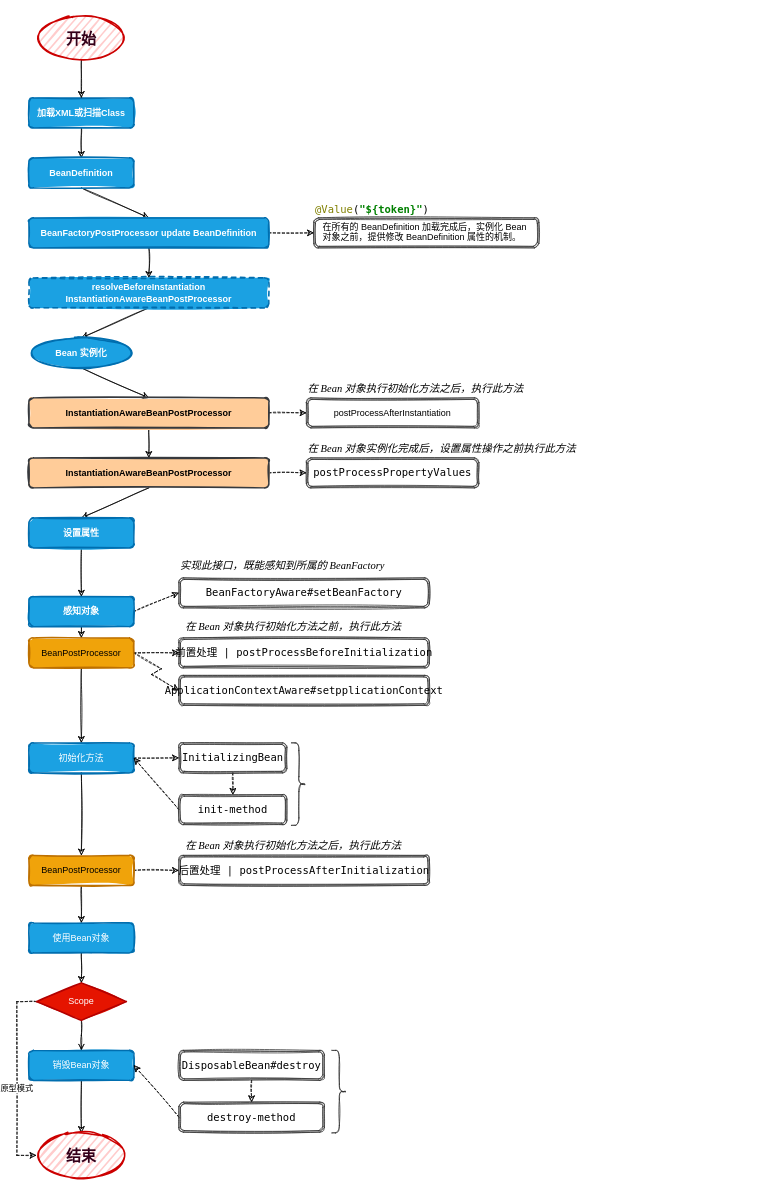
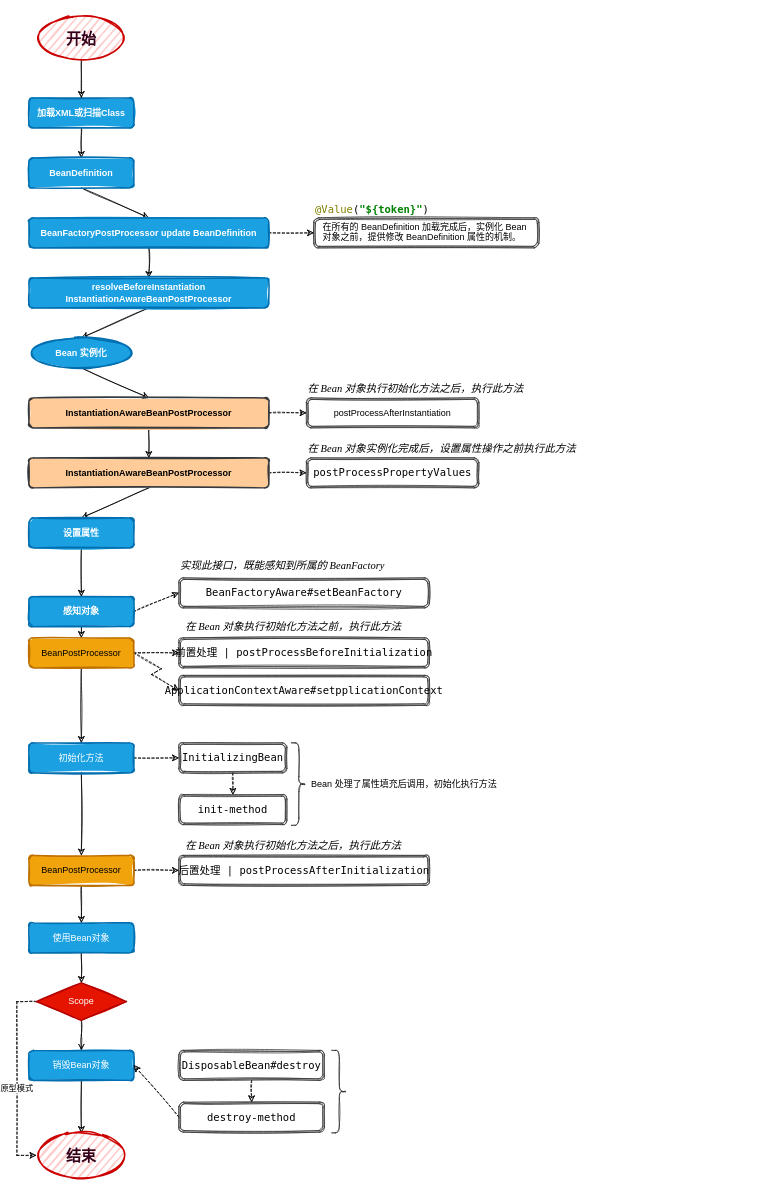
node "resolveBeforeInstantiation InstantiationAwareBeanPostProcessor": style dashed -> solid
edge "init-method" -> "初始化方法": removed
node "Bean 处理了属性填充后调用，初始化执行方法": added
